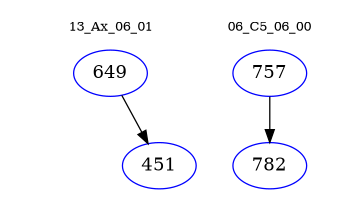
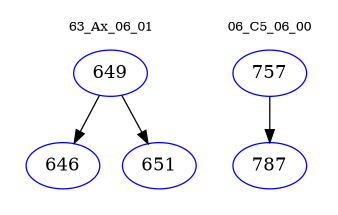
cluster "13_Ax_06_01": label "13_Ax_06_01" -> "63_Ax_06_01"
node "646": added
node "451": label "451" -> "651"
node "782": label "782" -> "787"
